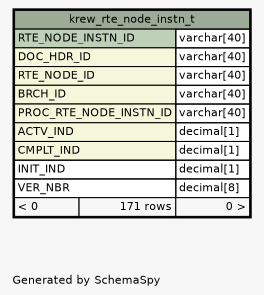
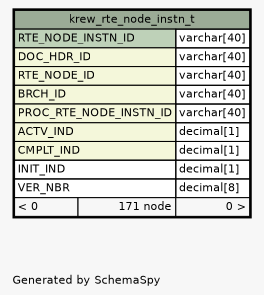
node "krew_rte_node_instn_t": text "171 rows" -> "171 node"
